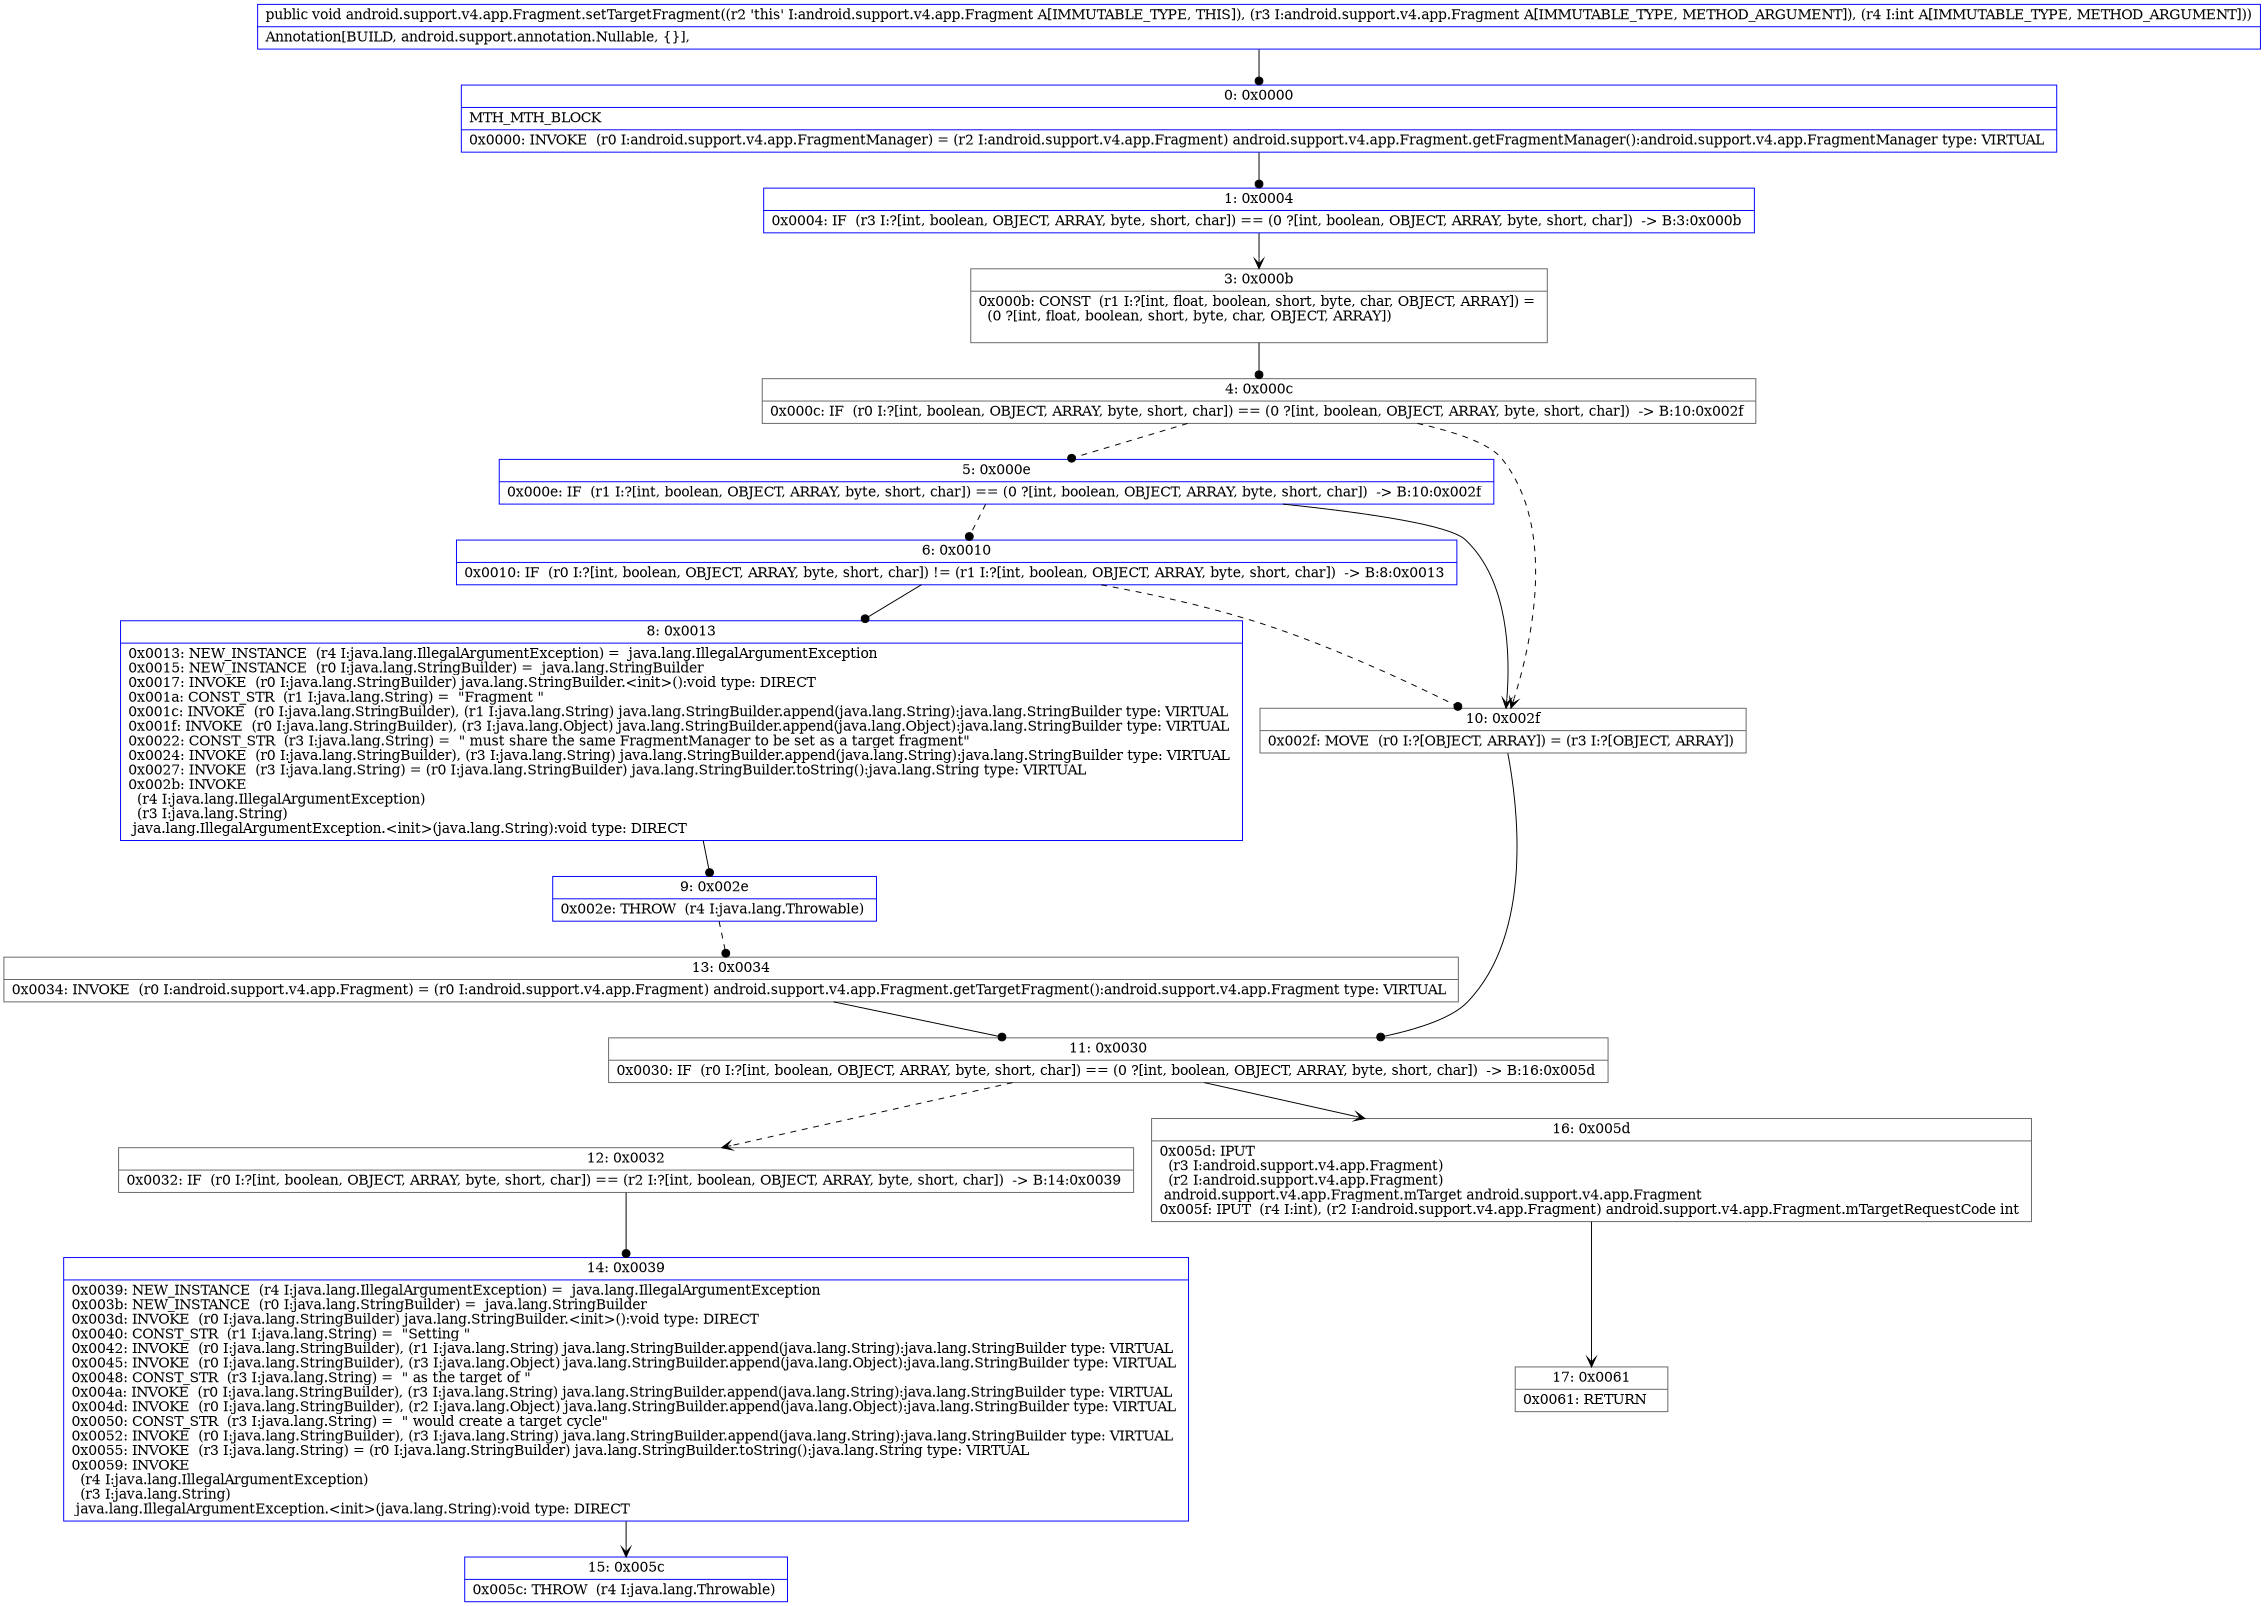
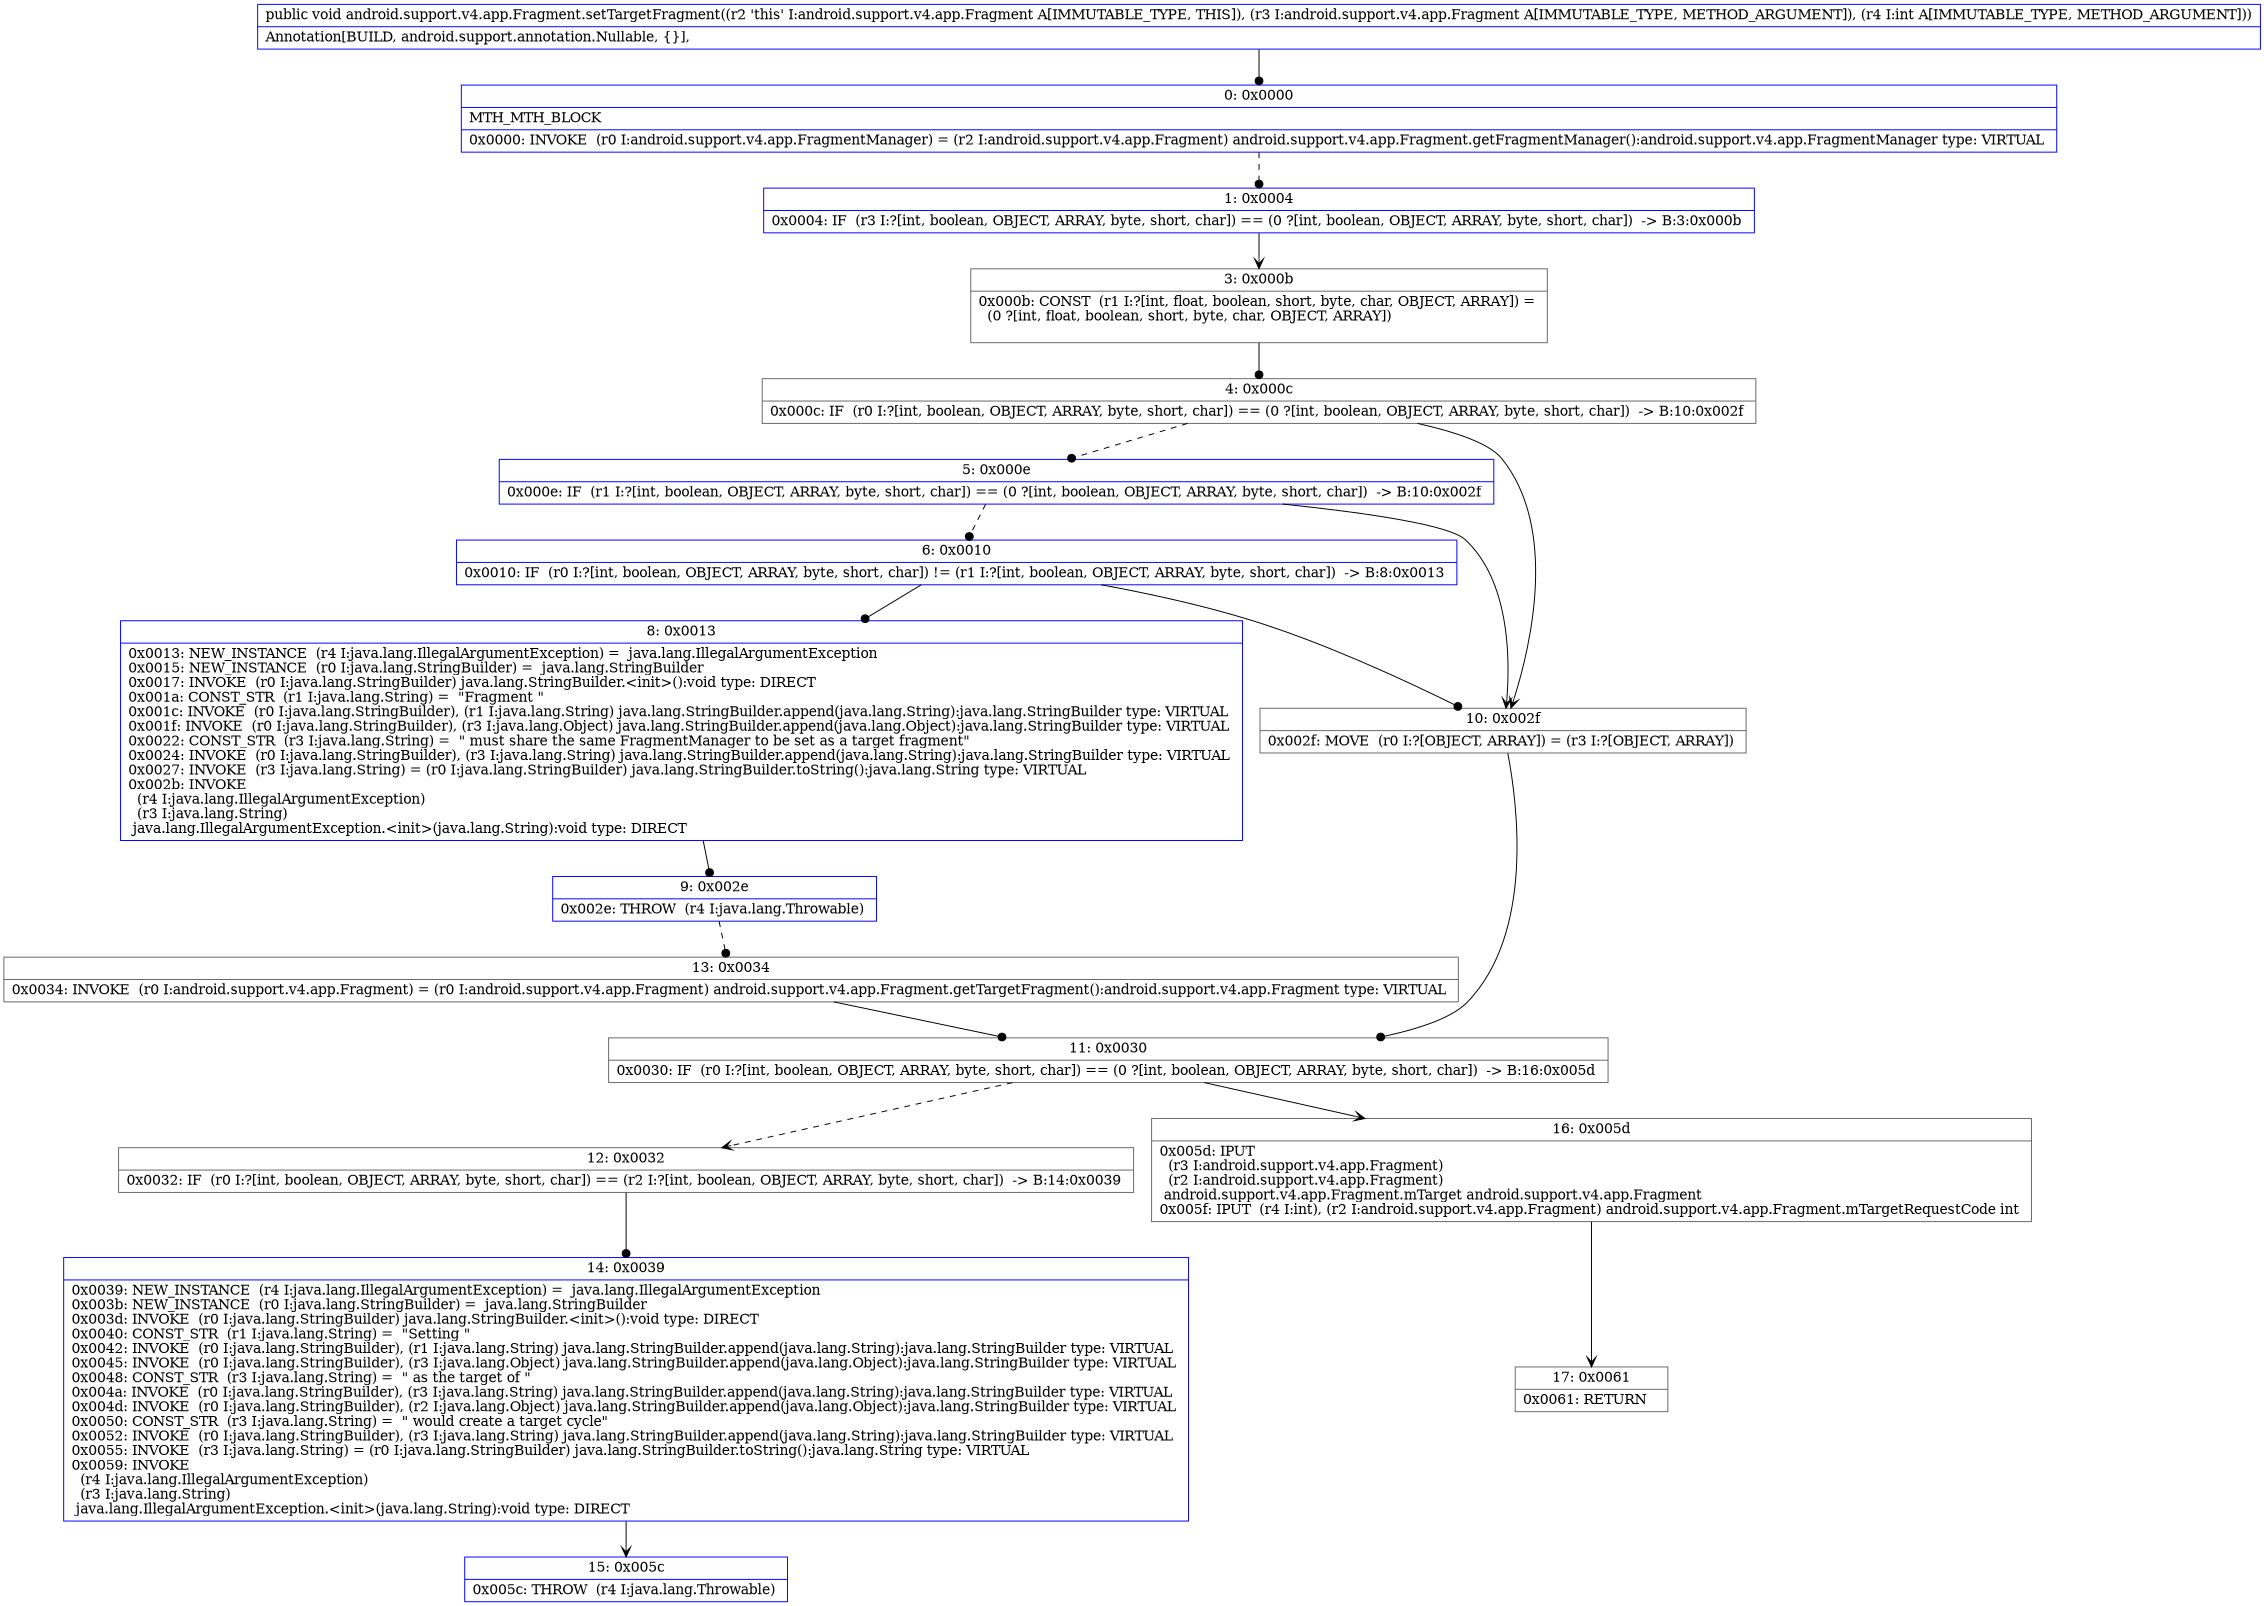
edge "0: 0x0000" -> "1: 0x0004": style solid -> dashed
edge "4: 0x000c" -> "10: 0x002f": style dashed -> solid
edge "6: 0x0010" -> "10: 0x002f": style dashed -> solid
